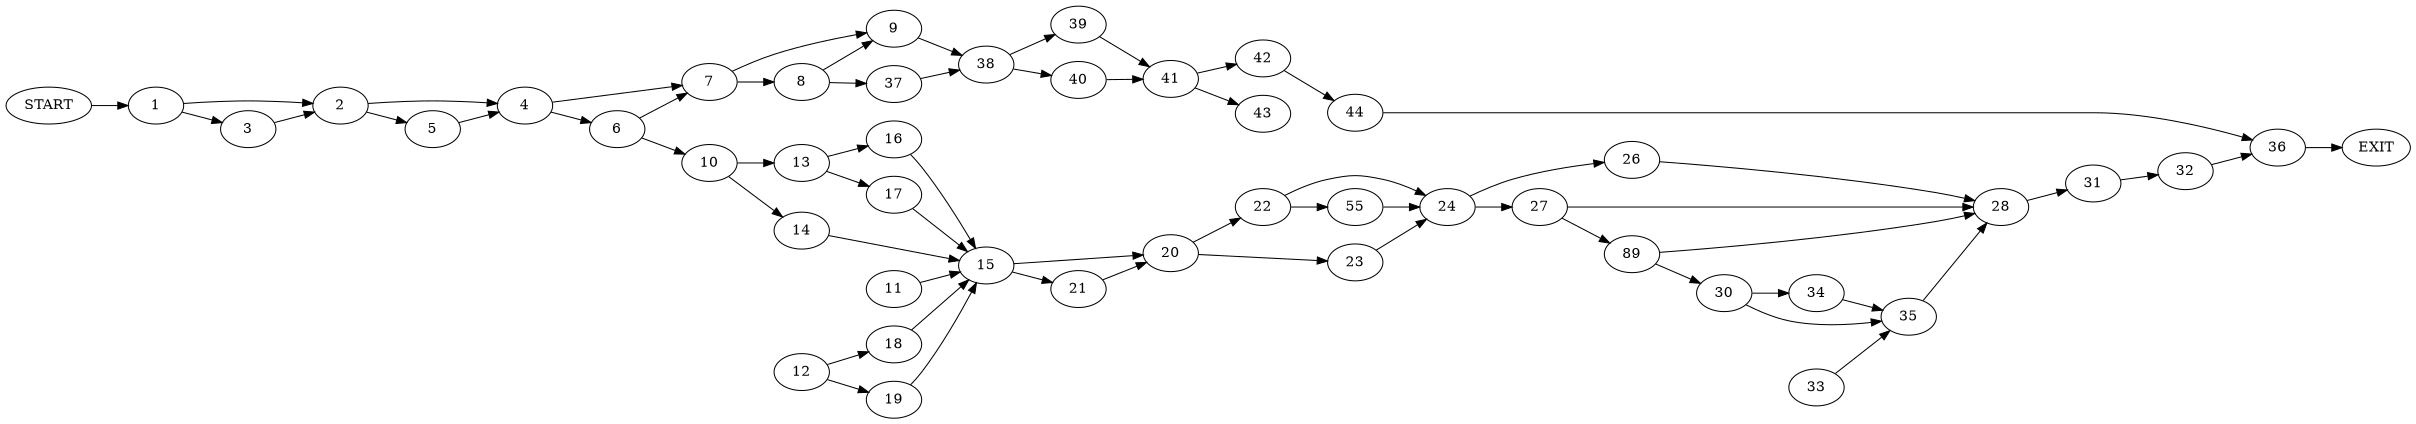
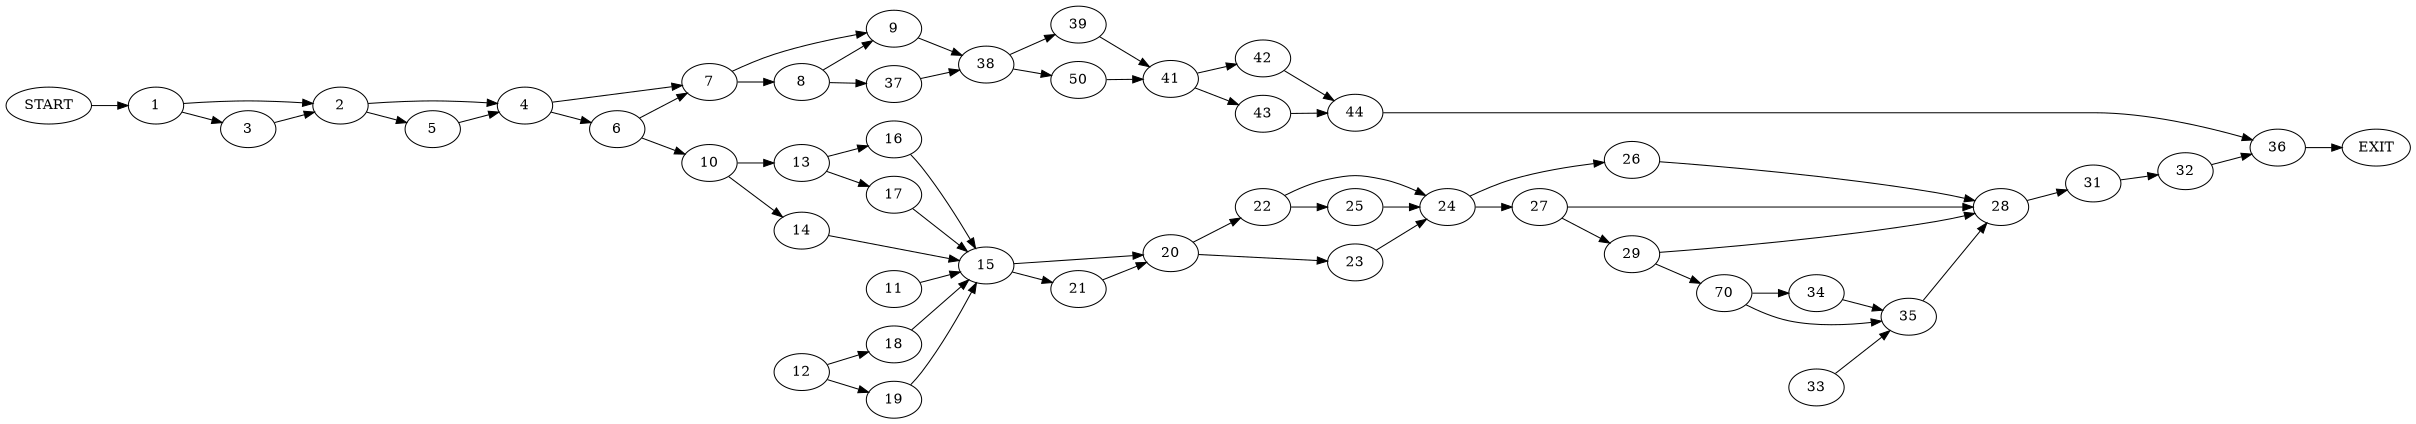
node "40": label "40" -> "50"
edge "43" -> "44": added
node "55": label "55" -> "25"
node "89": label "89" -> "29"
node "30": label "30" -> "70"
